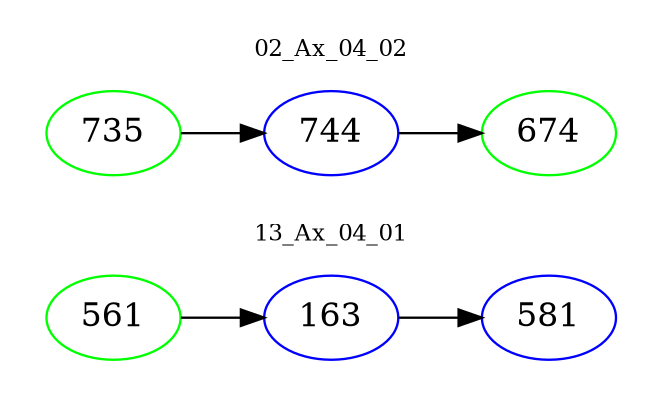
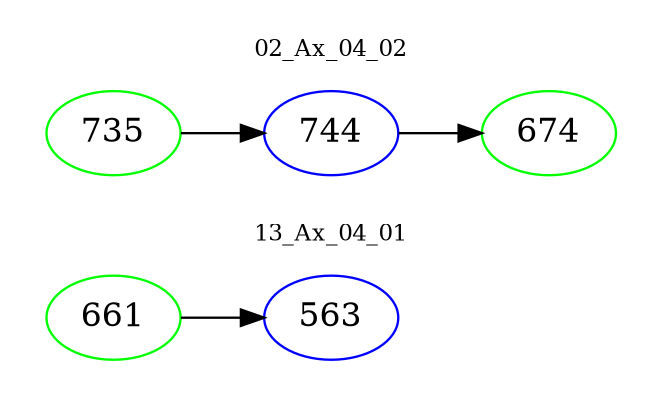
node "561": label "561" -> "661"
node "163": label "163" -> "563"
node "581": removed
